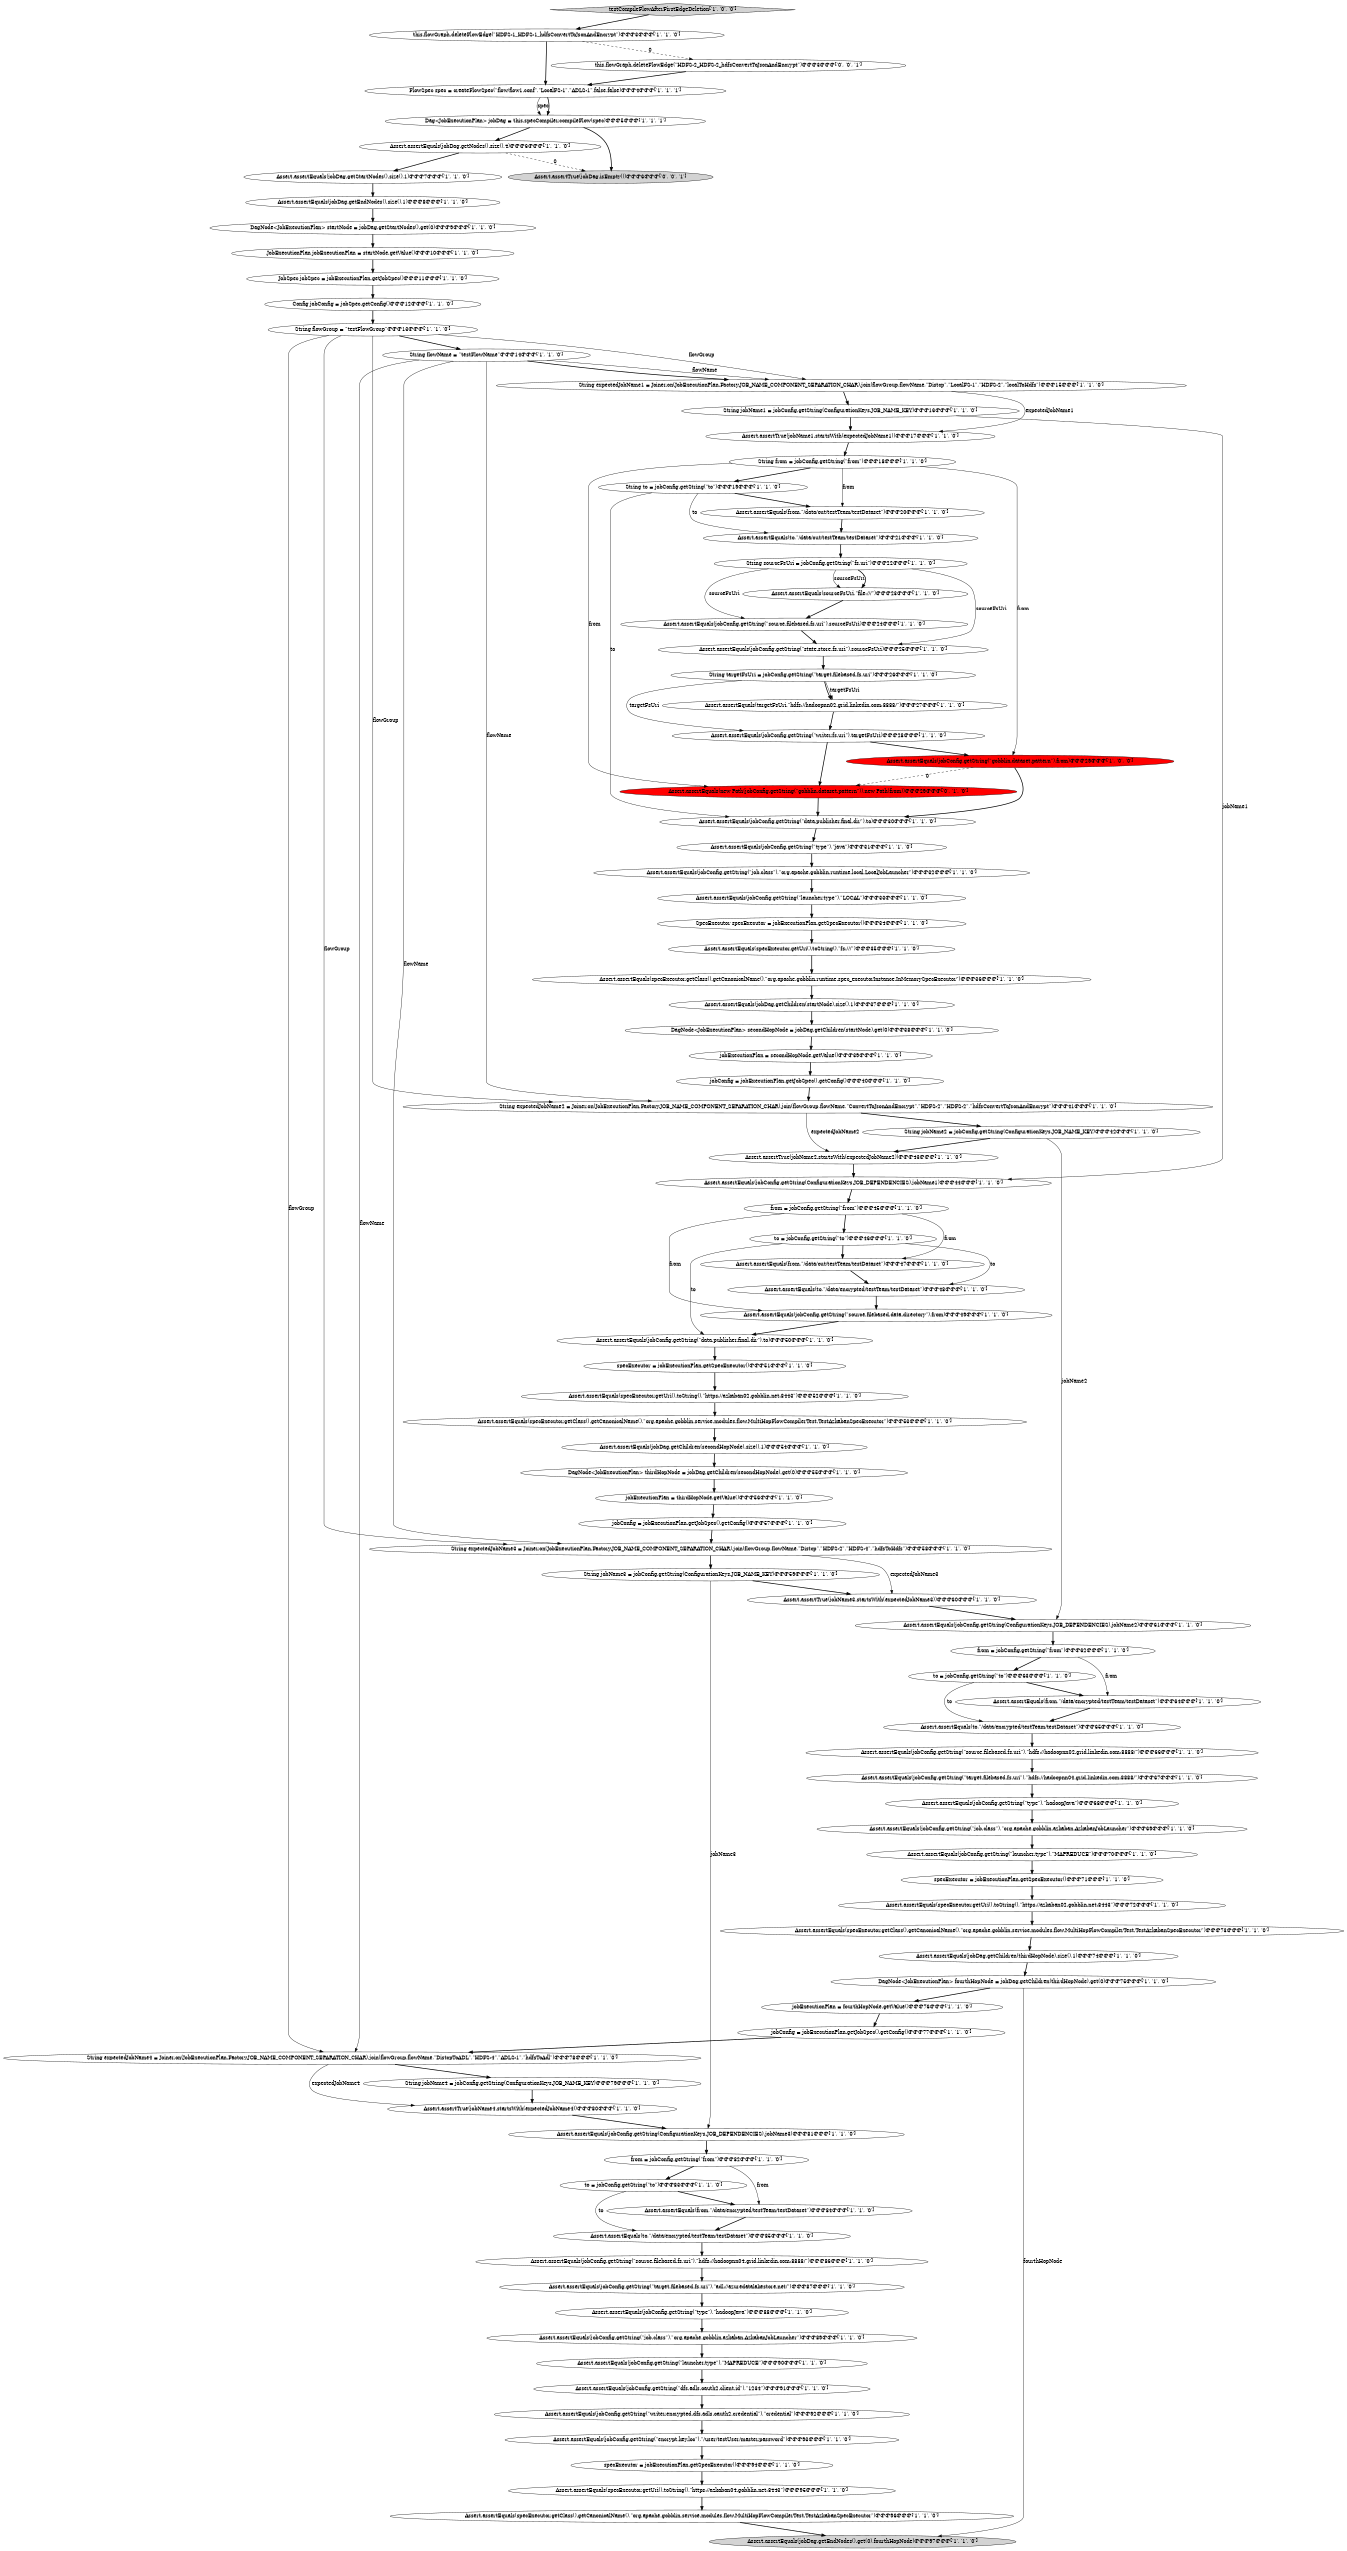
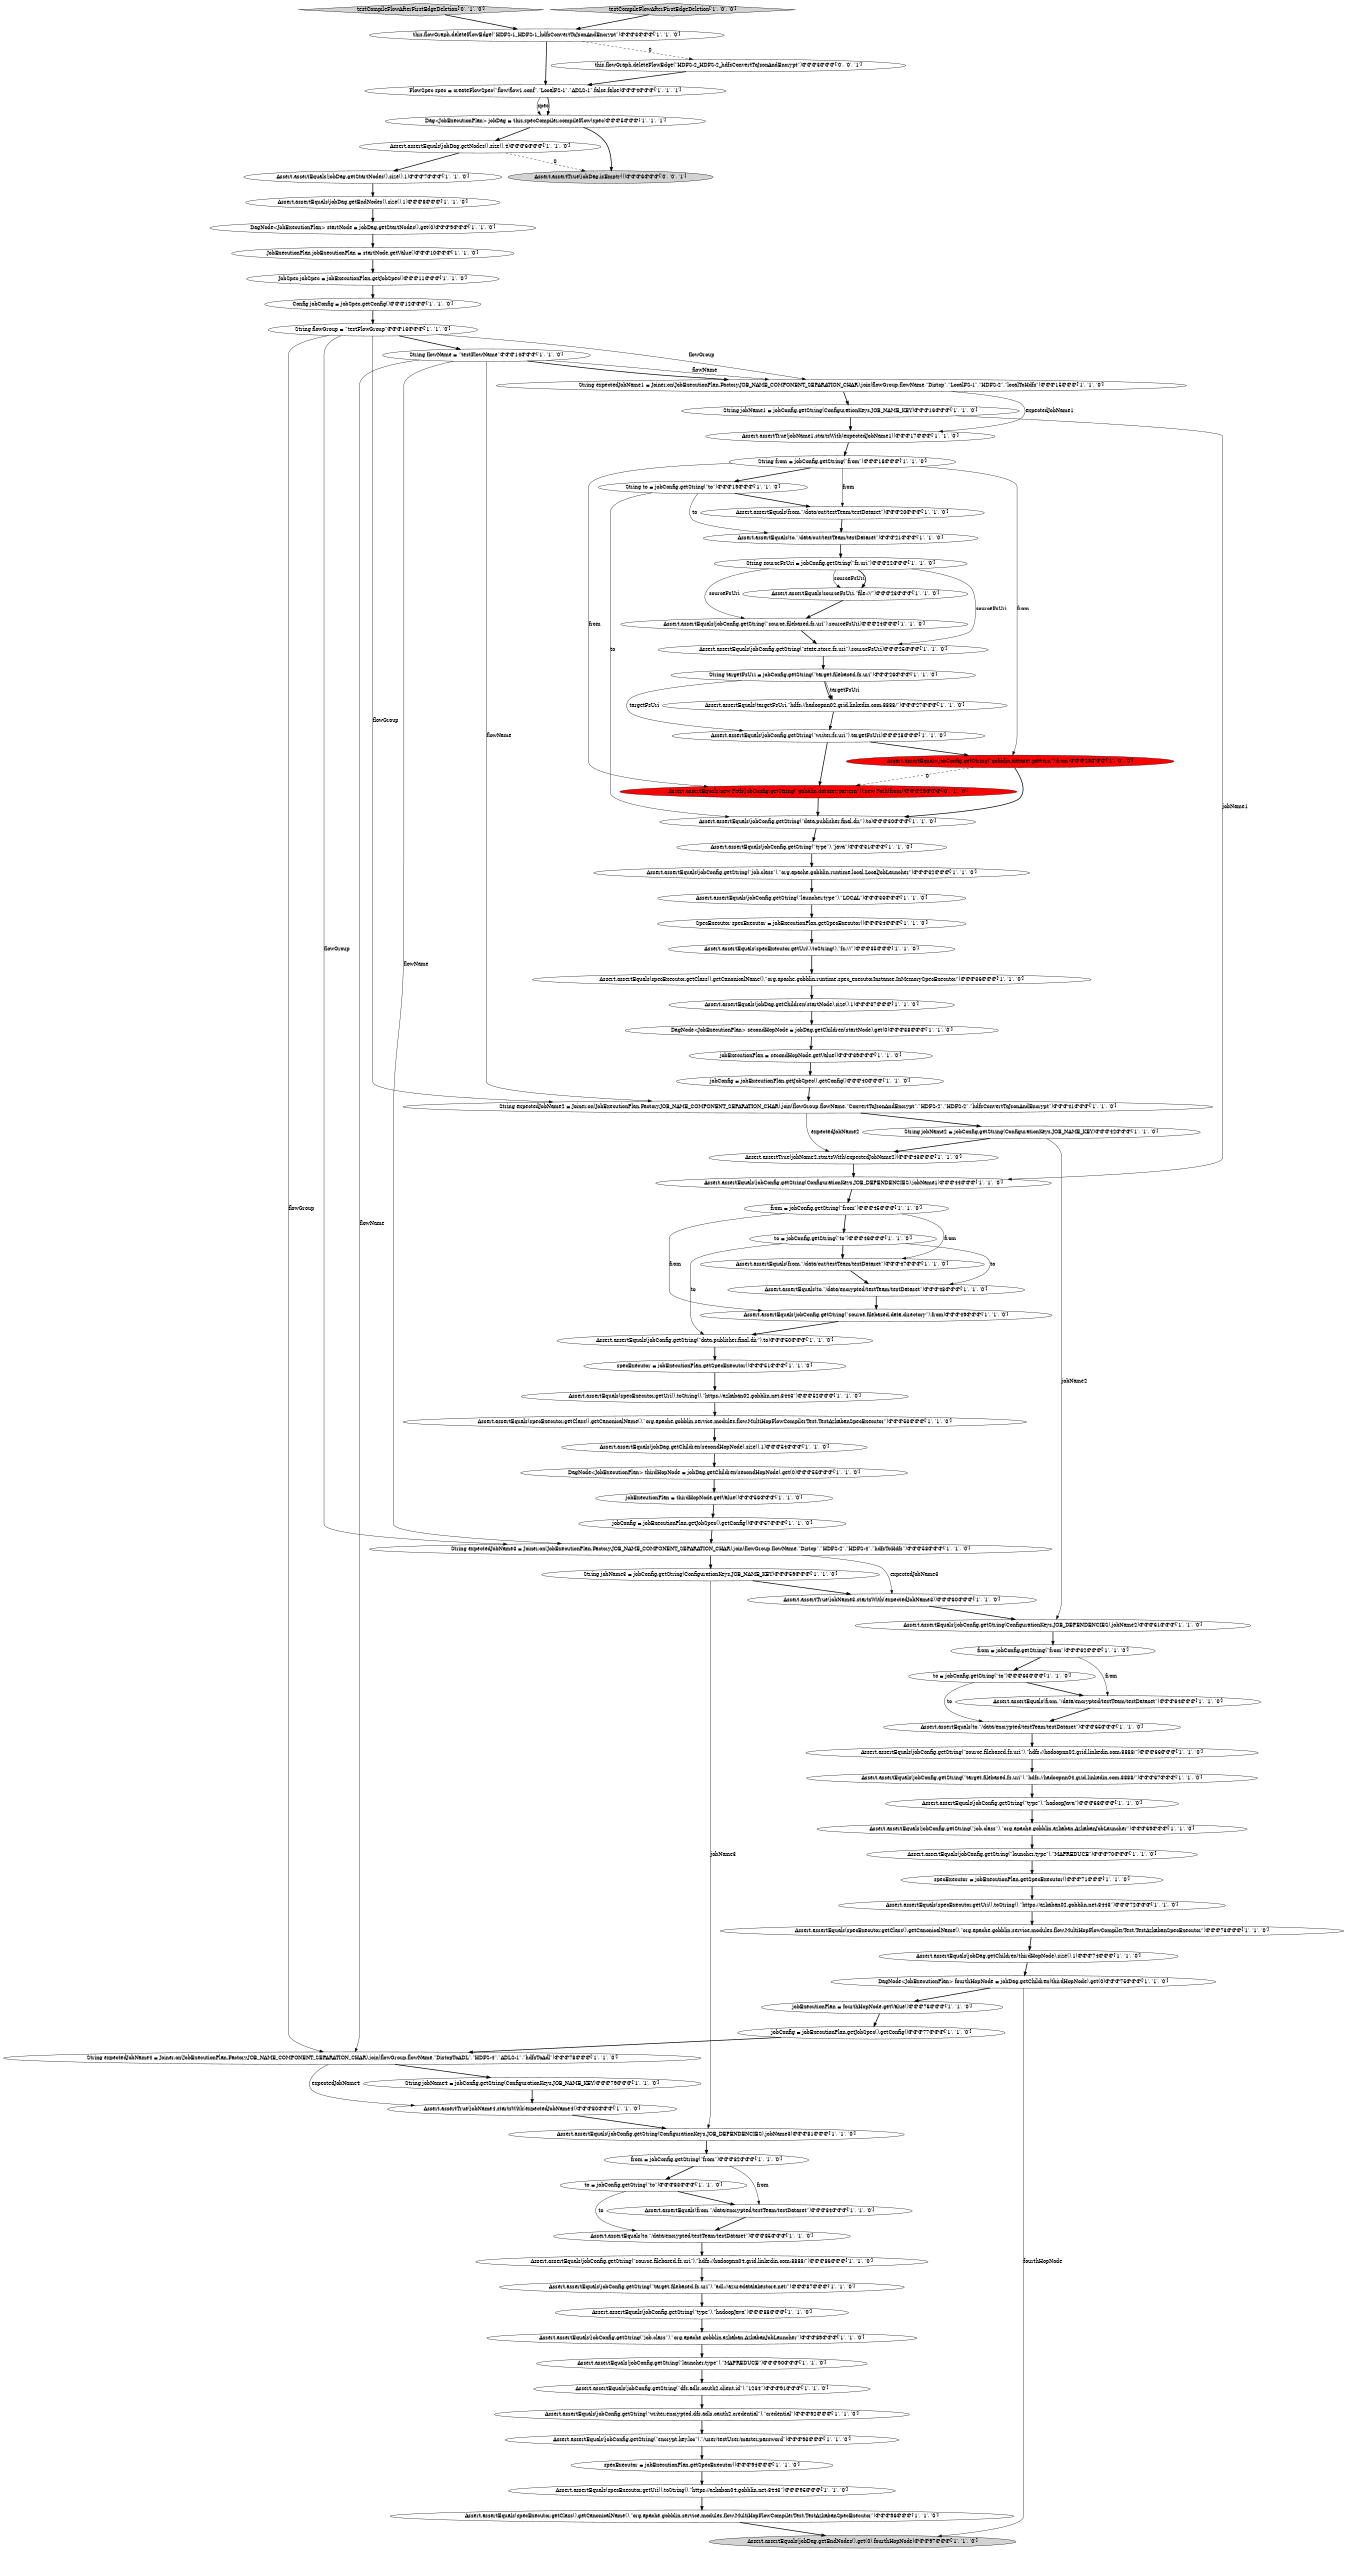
node "testCompileFlowAfterFirstEdgeDeletion['0', '1', '0']": added
